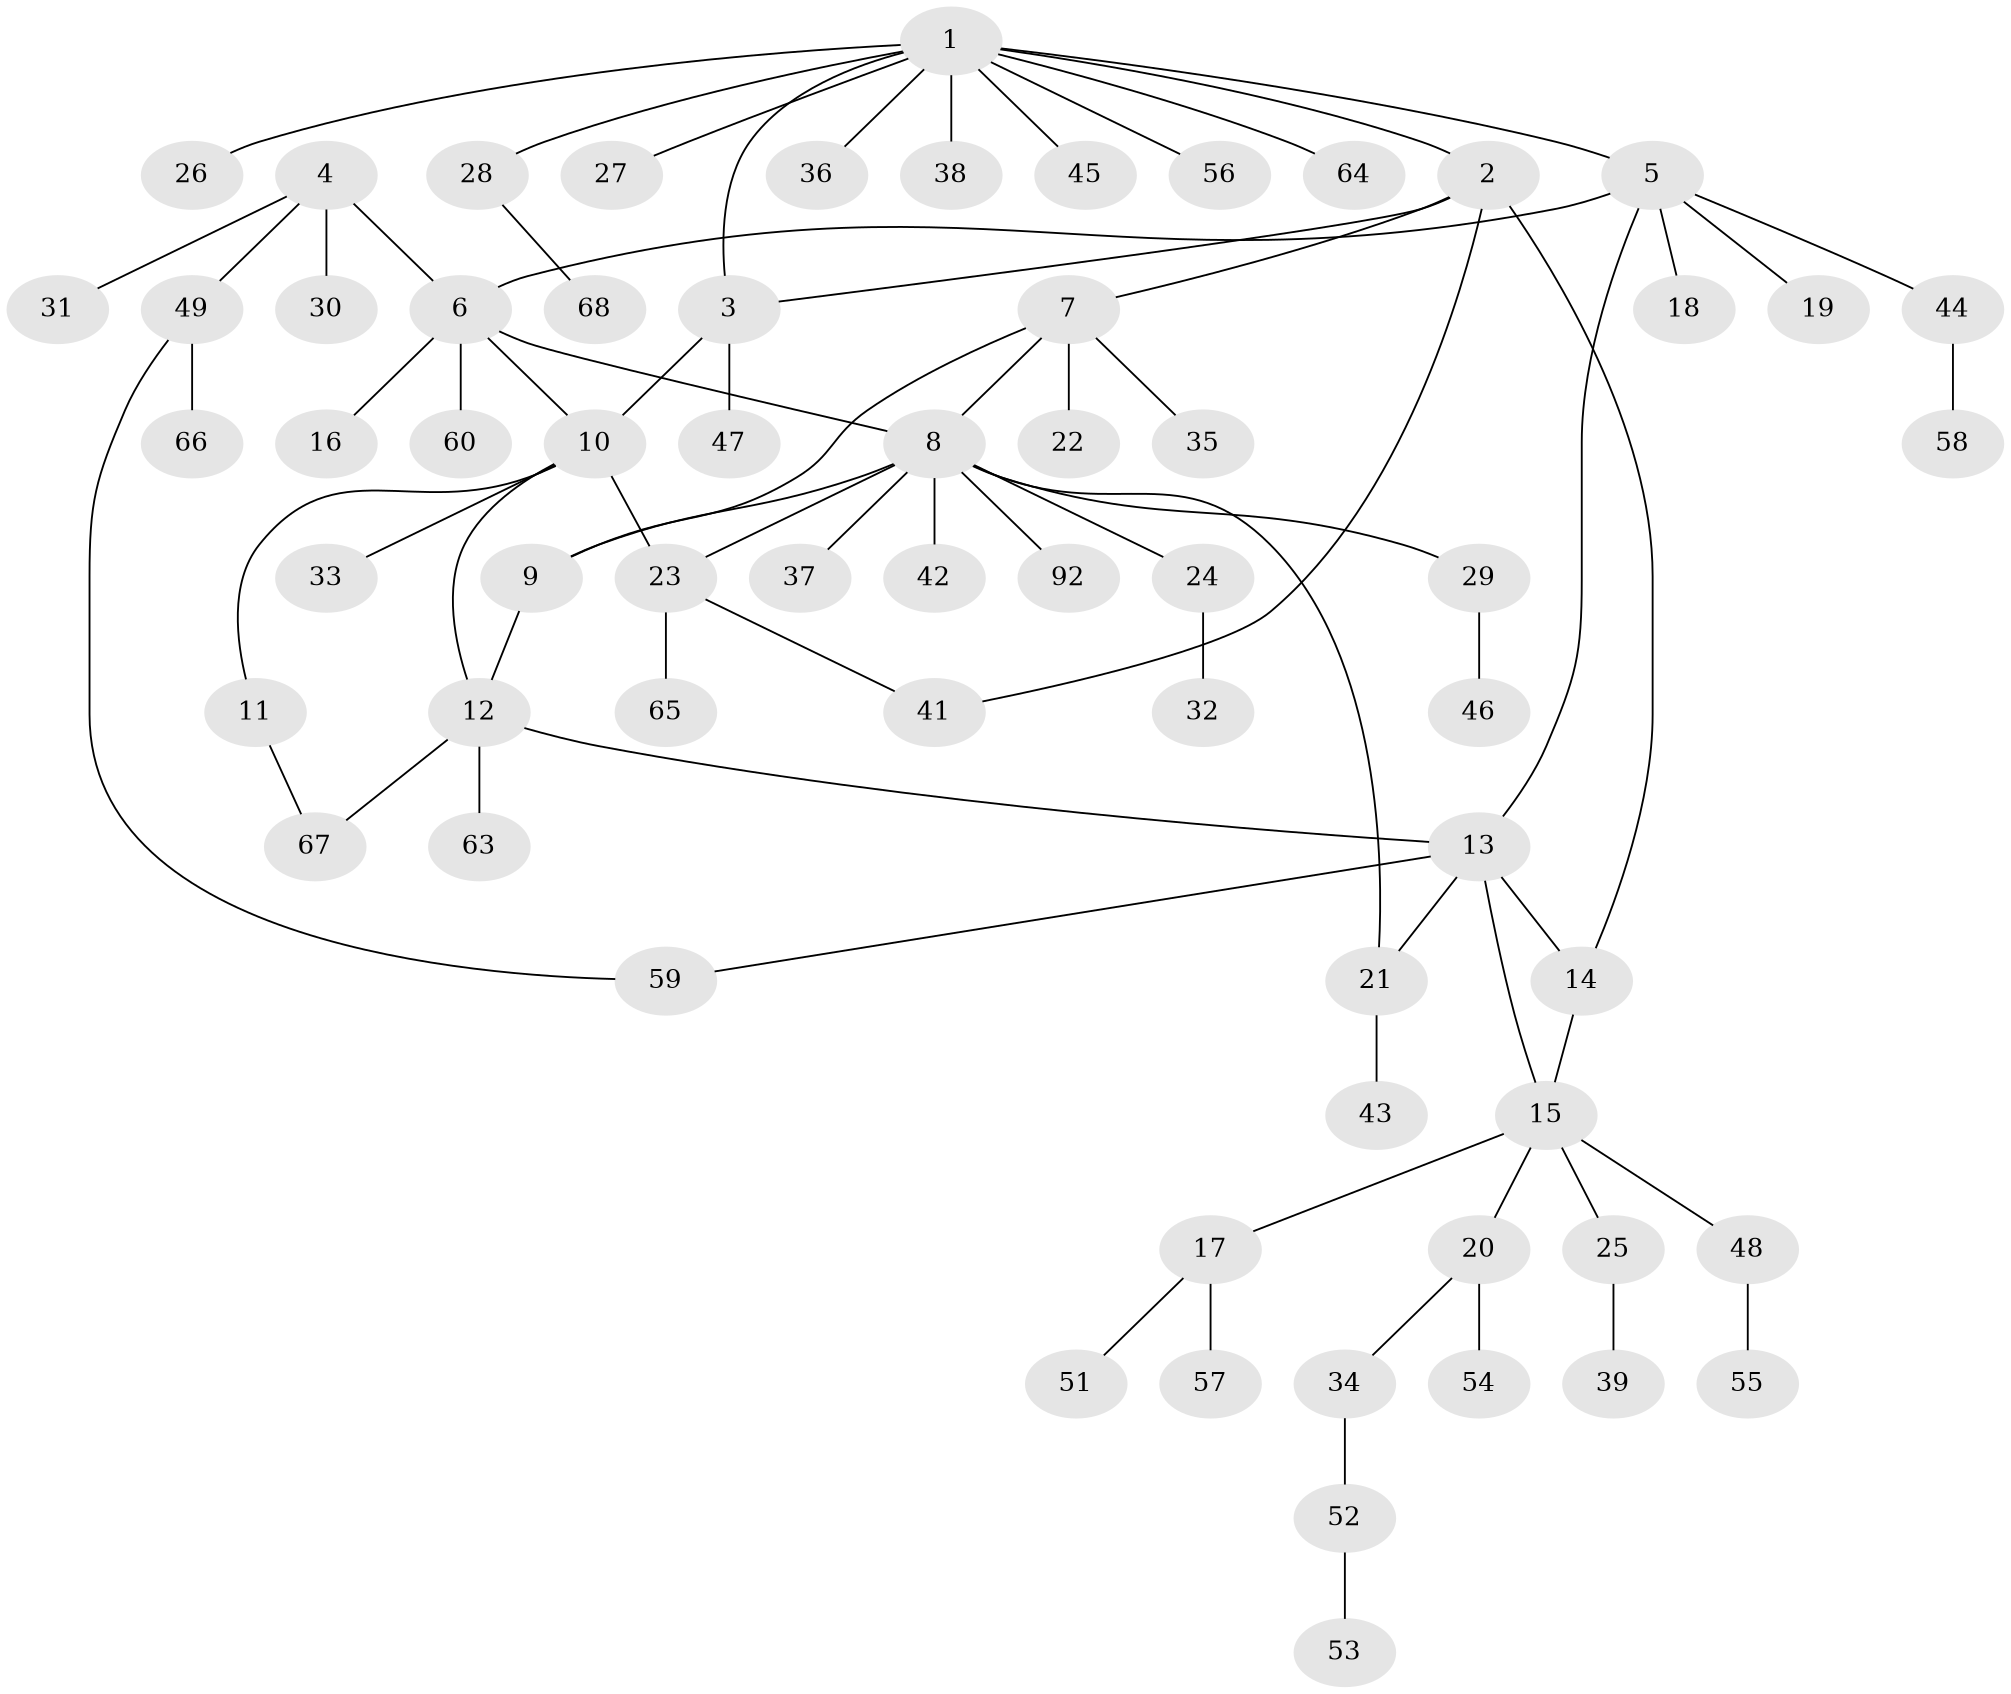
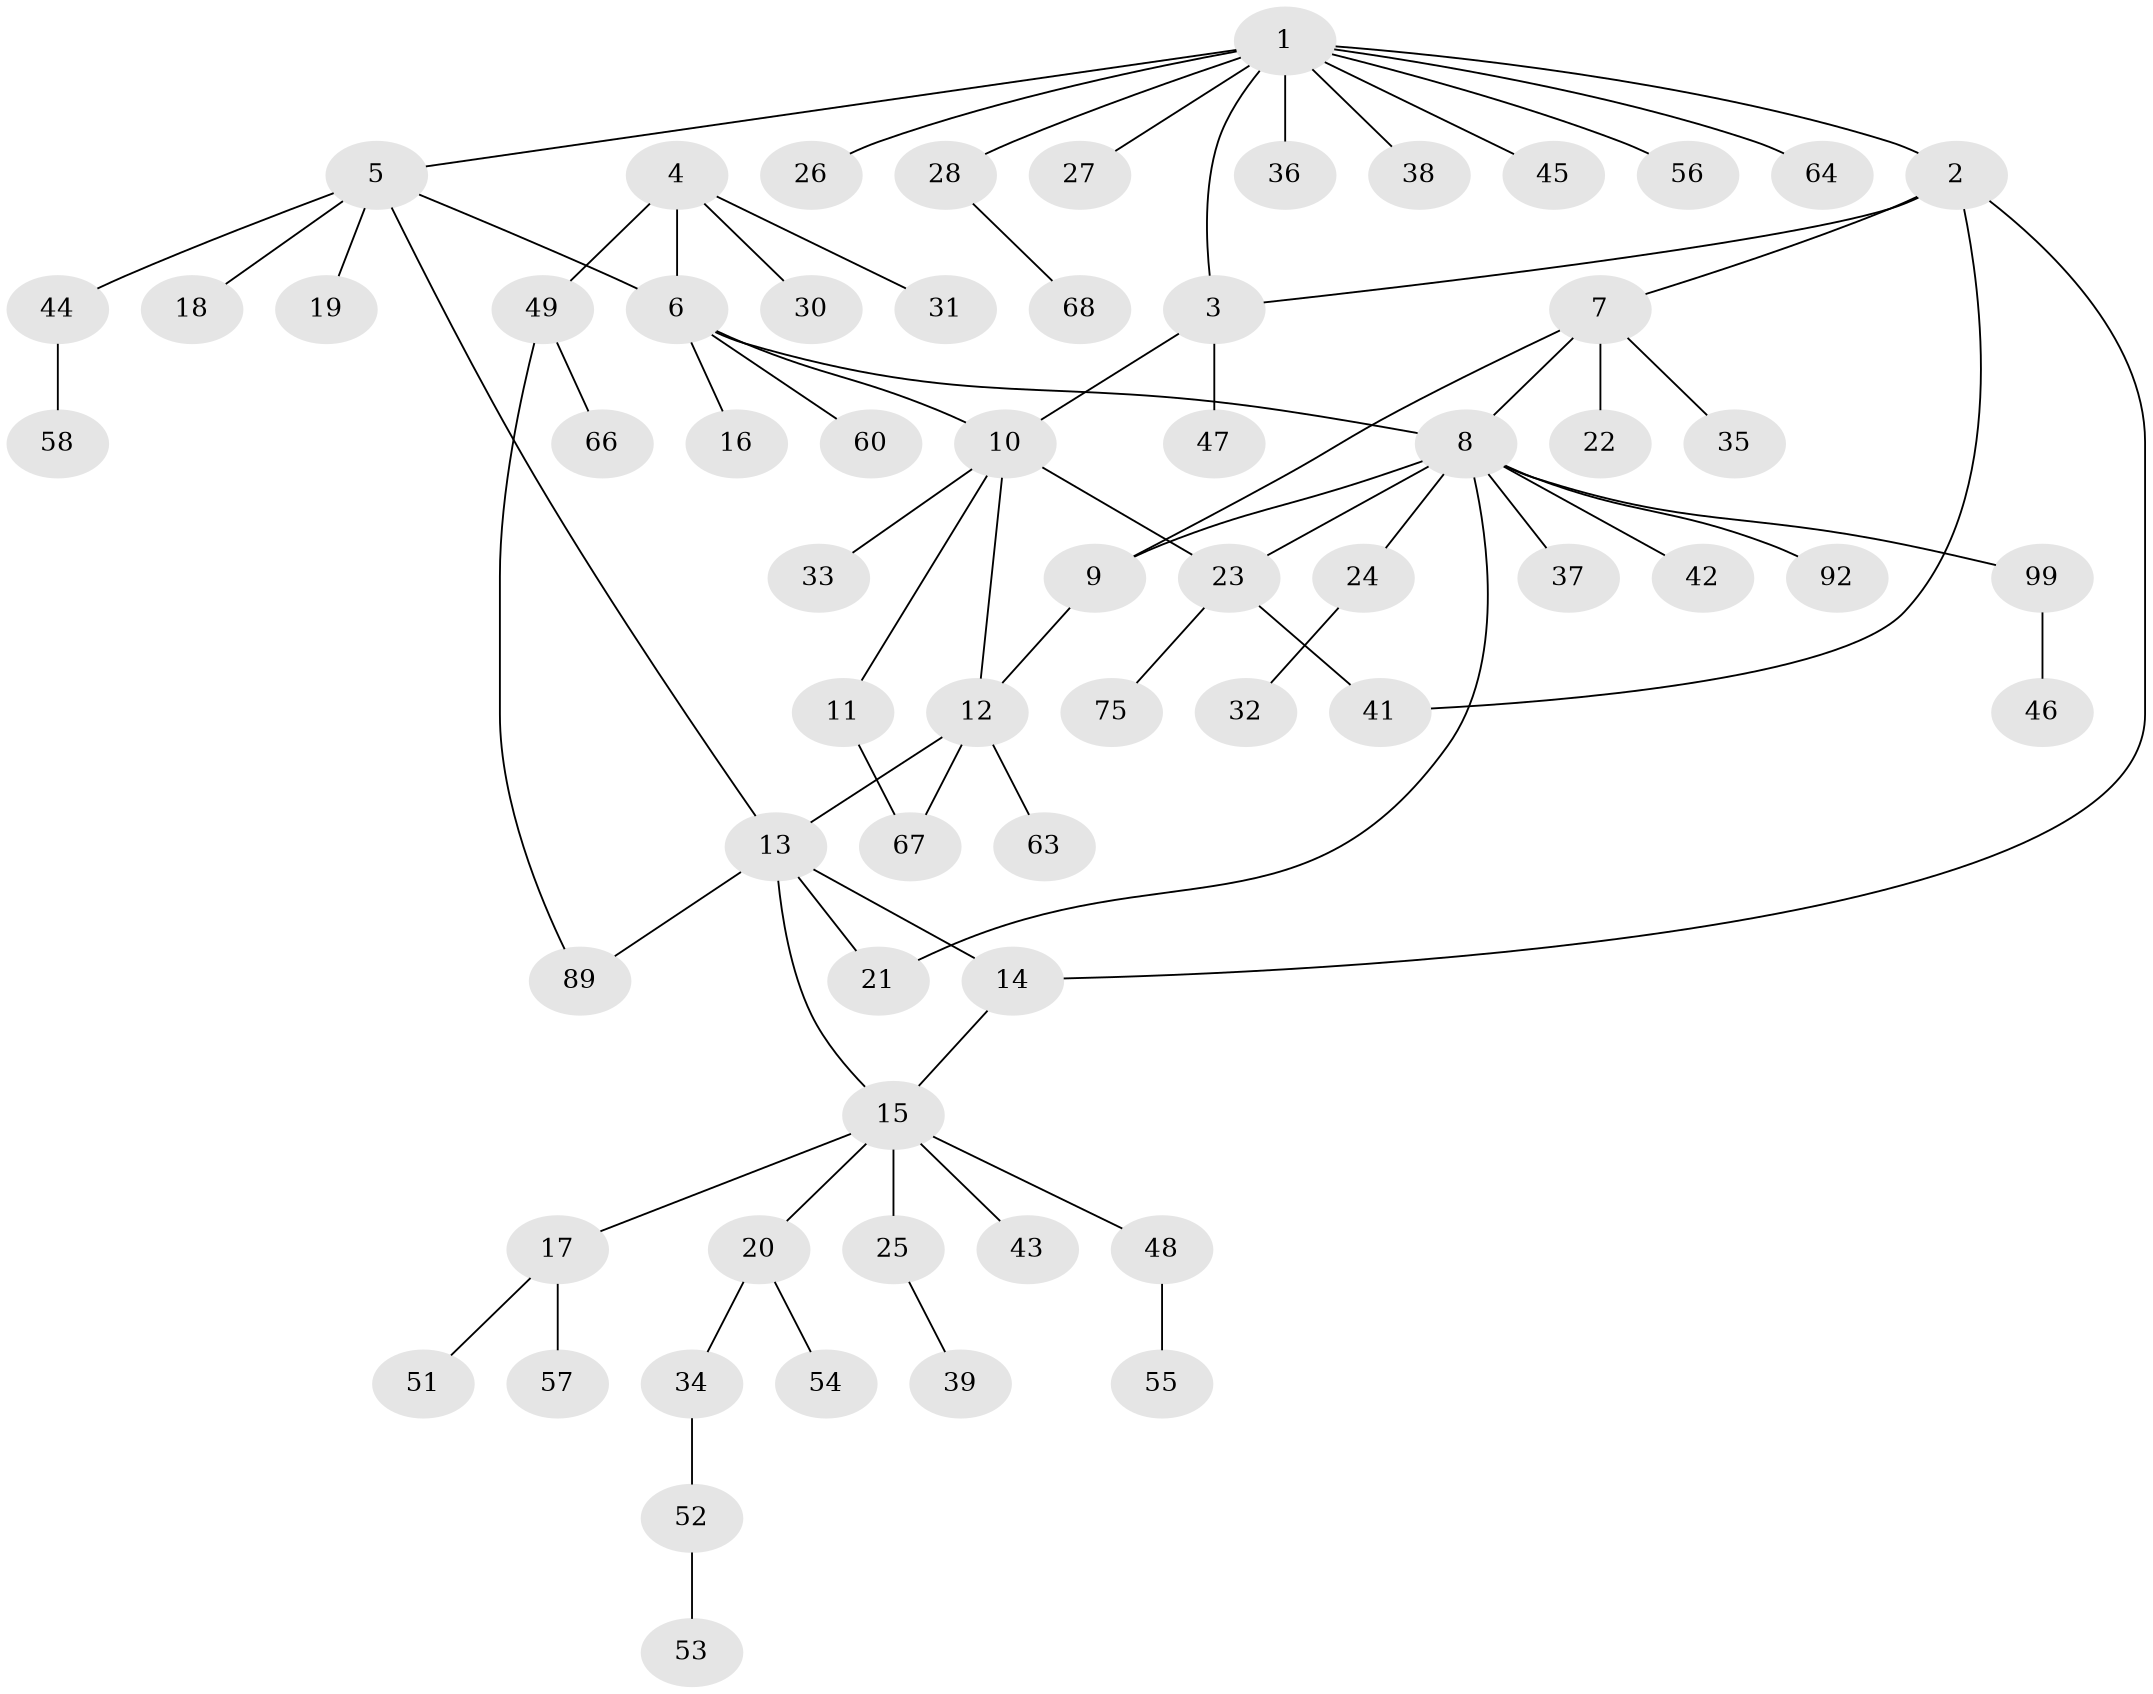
node "29": label "29" -> "99"
node "65": label "65" -> "75"
node "59": label "59" -> "89"
edge "21" -- "43": now "15" -- "43"
